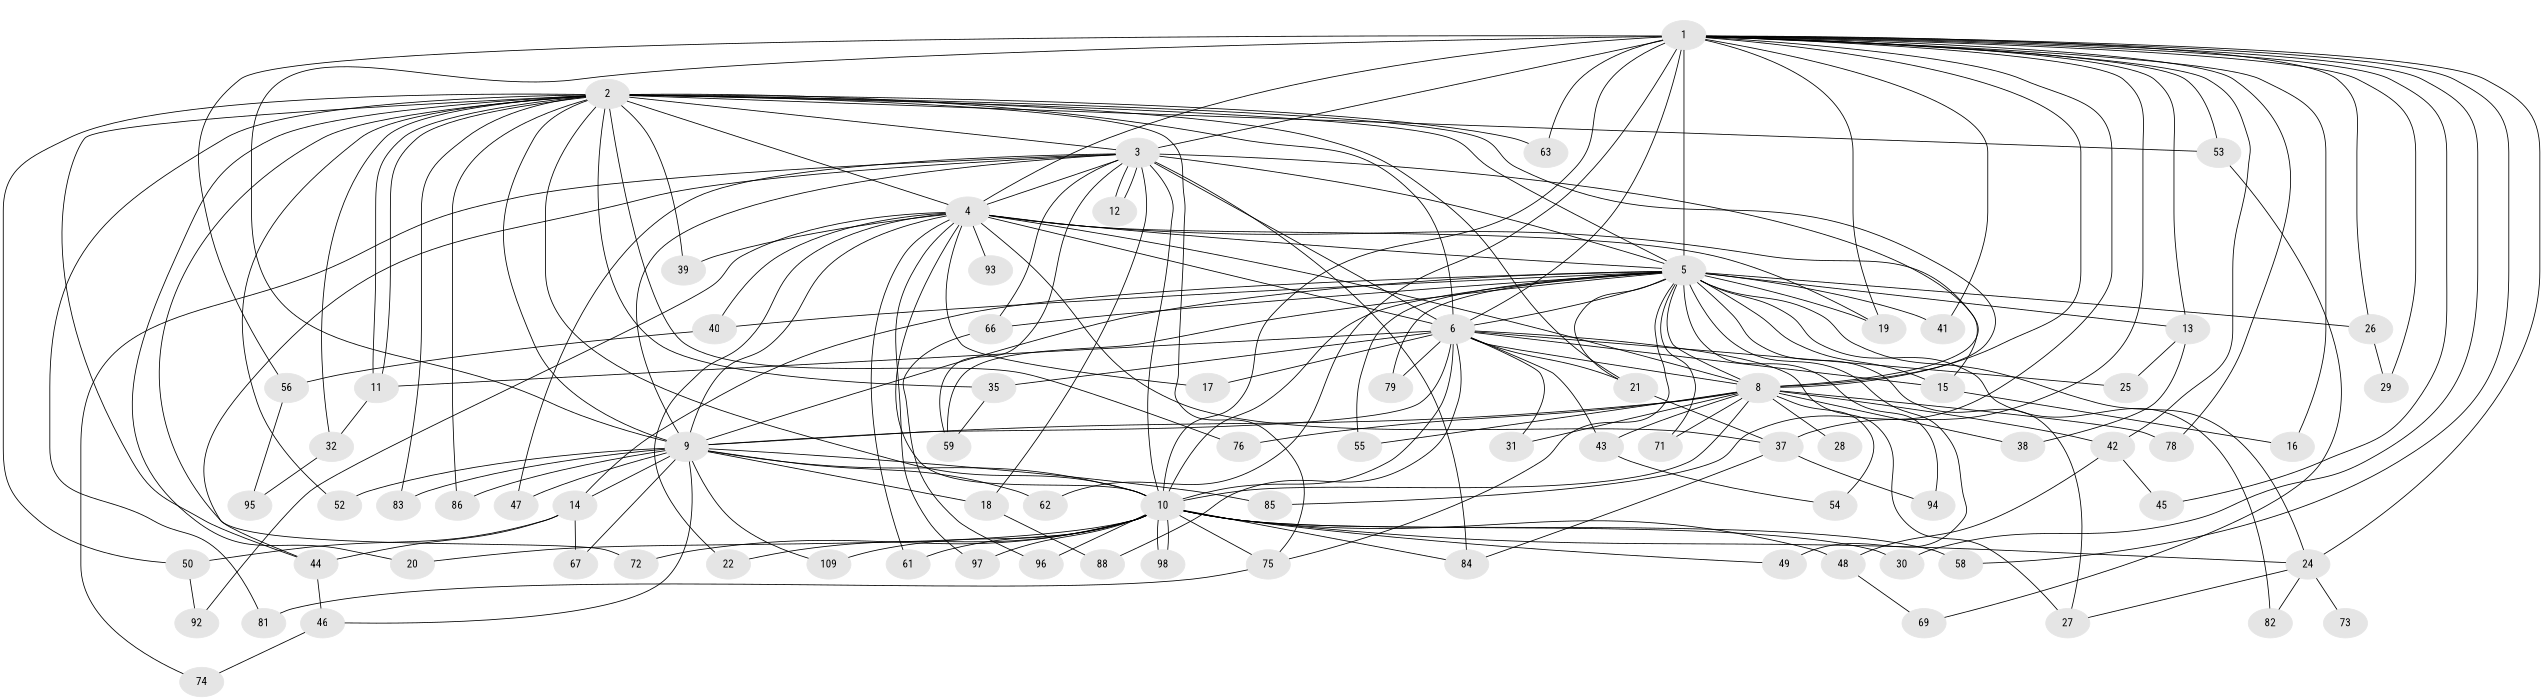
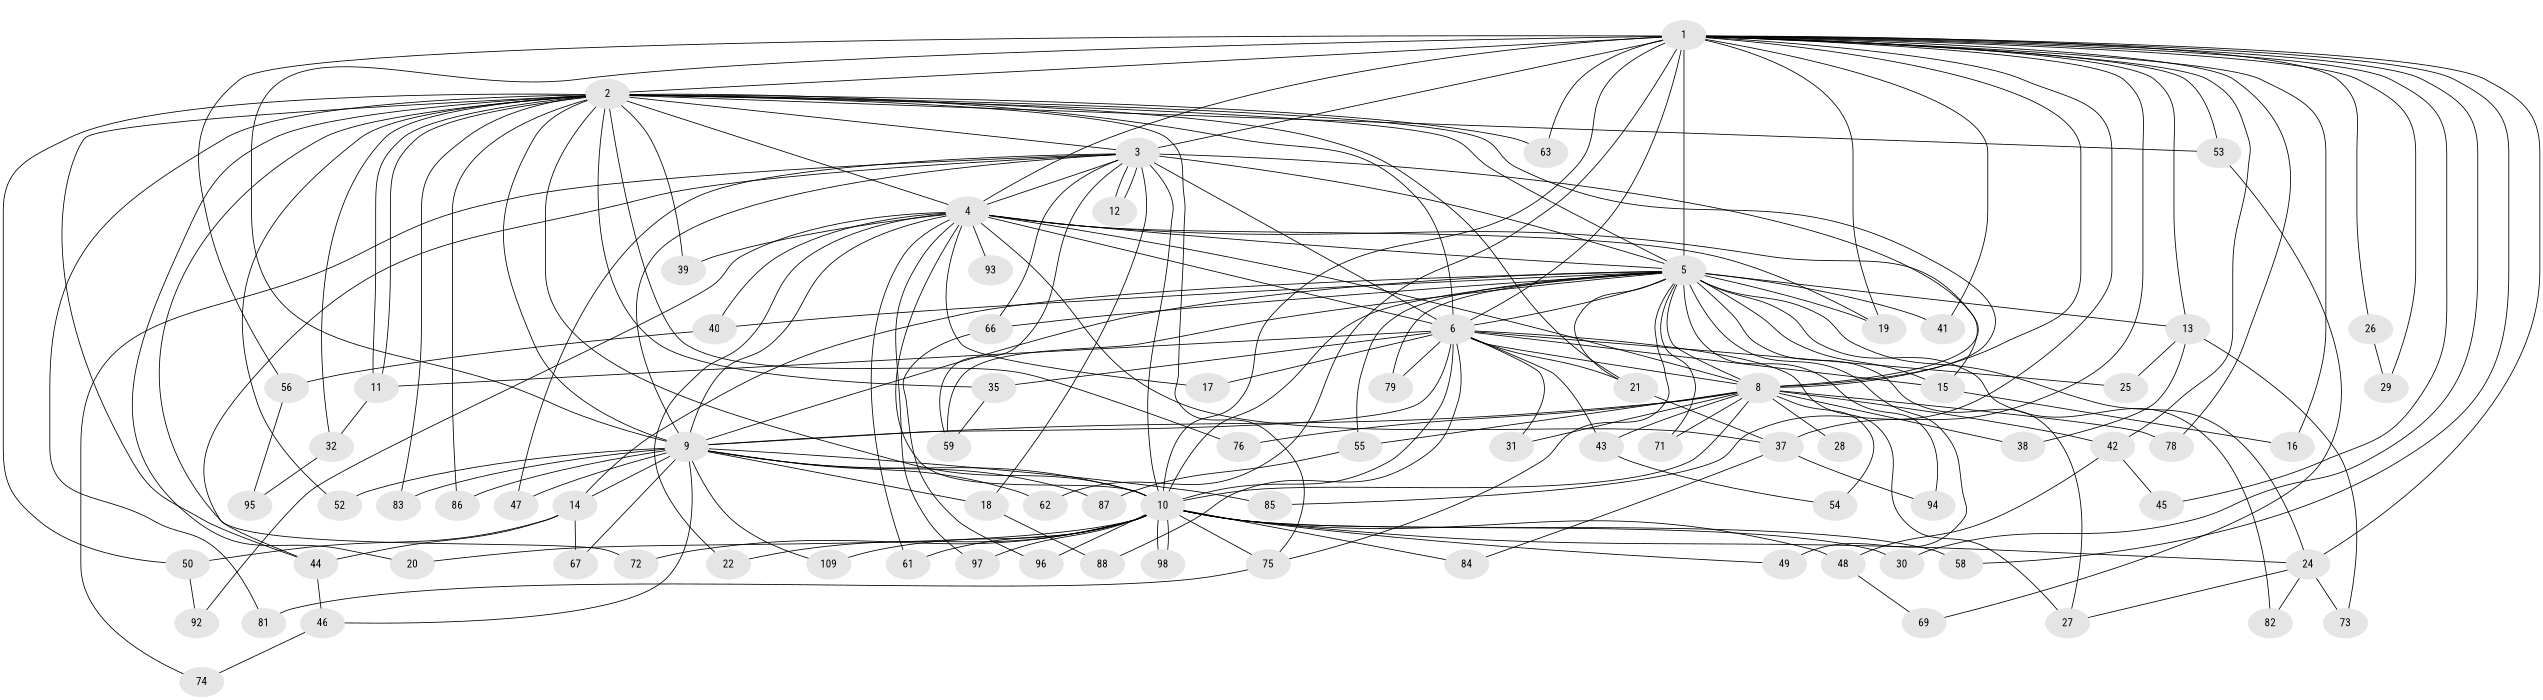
edge "1" -- "2": added
edge "5" -- "26": removed
edge "3" -- "84": removed
edge "13" -- "73": added
node "87": added
